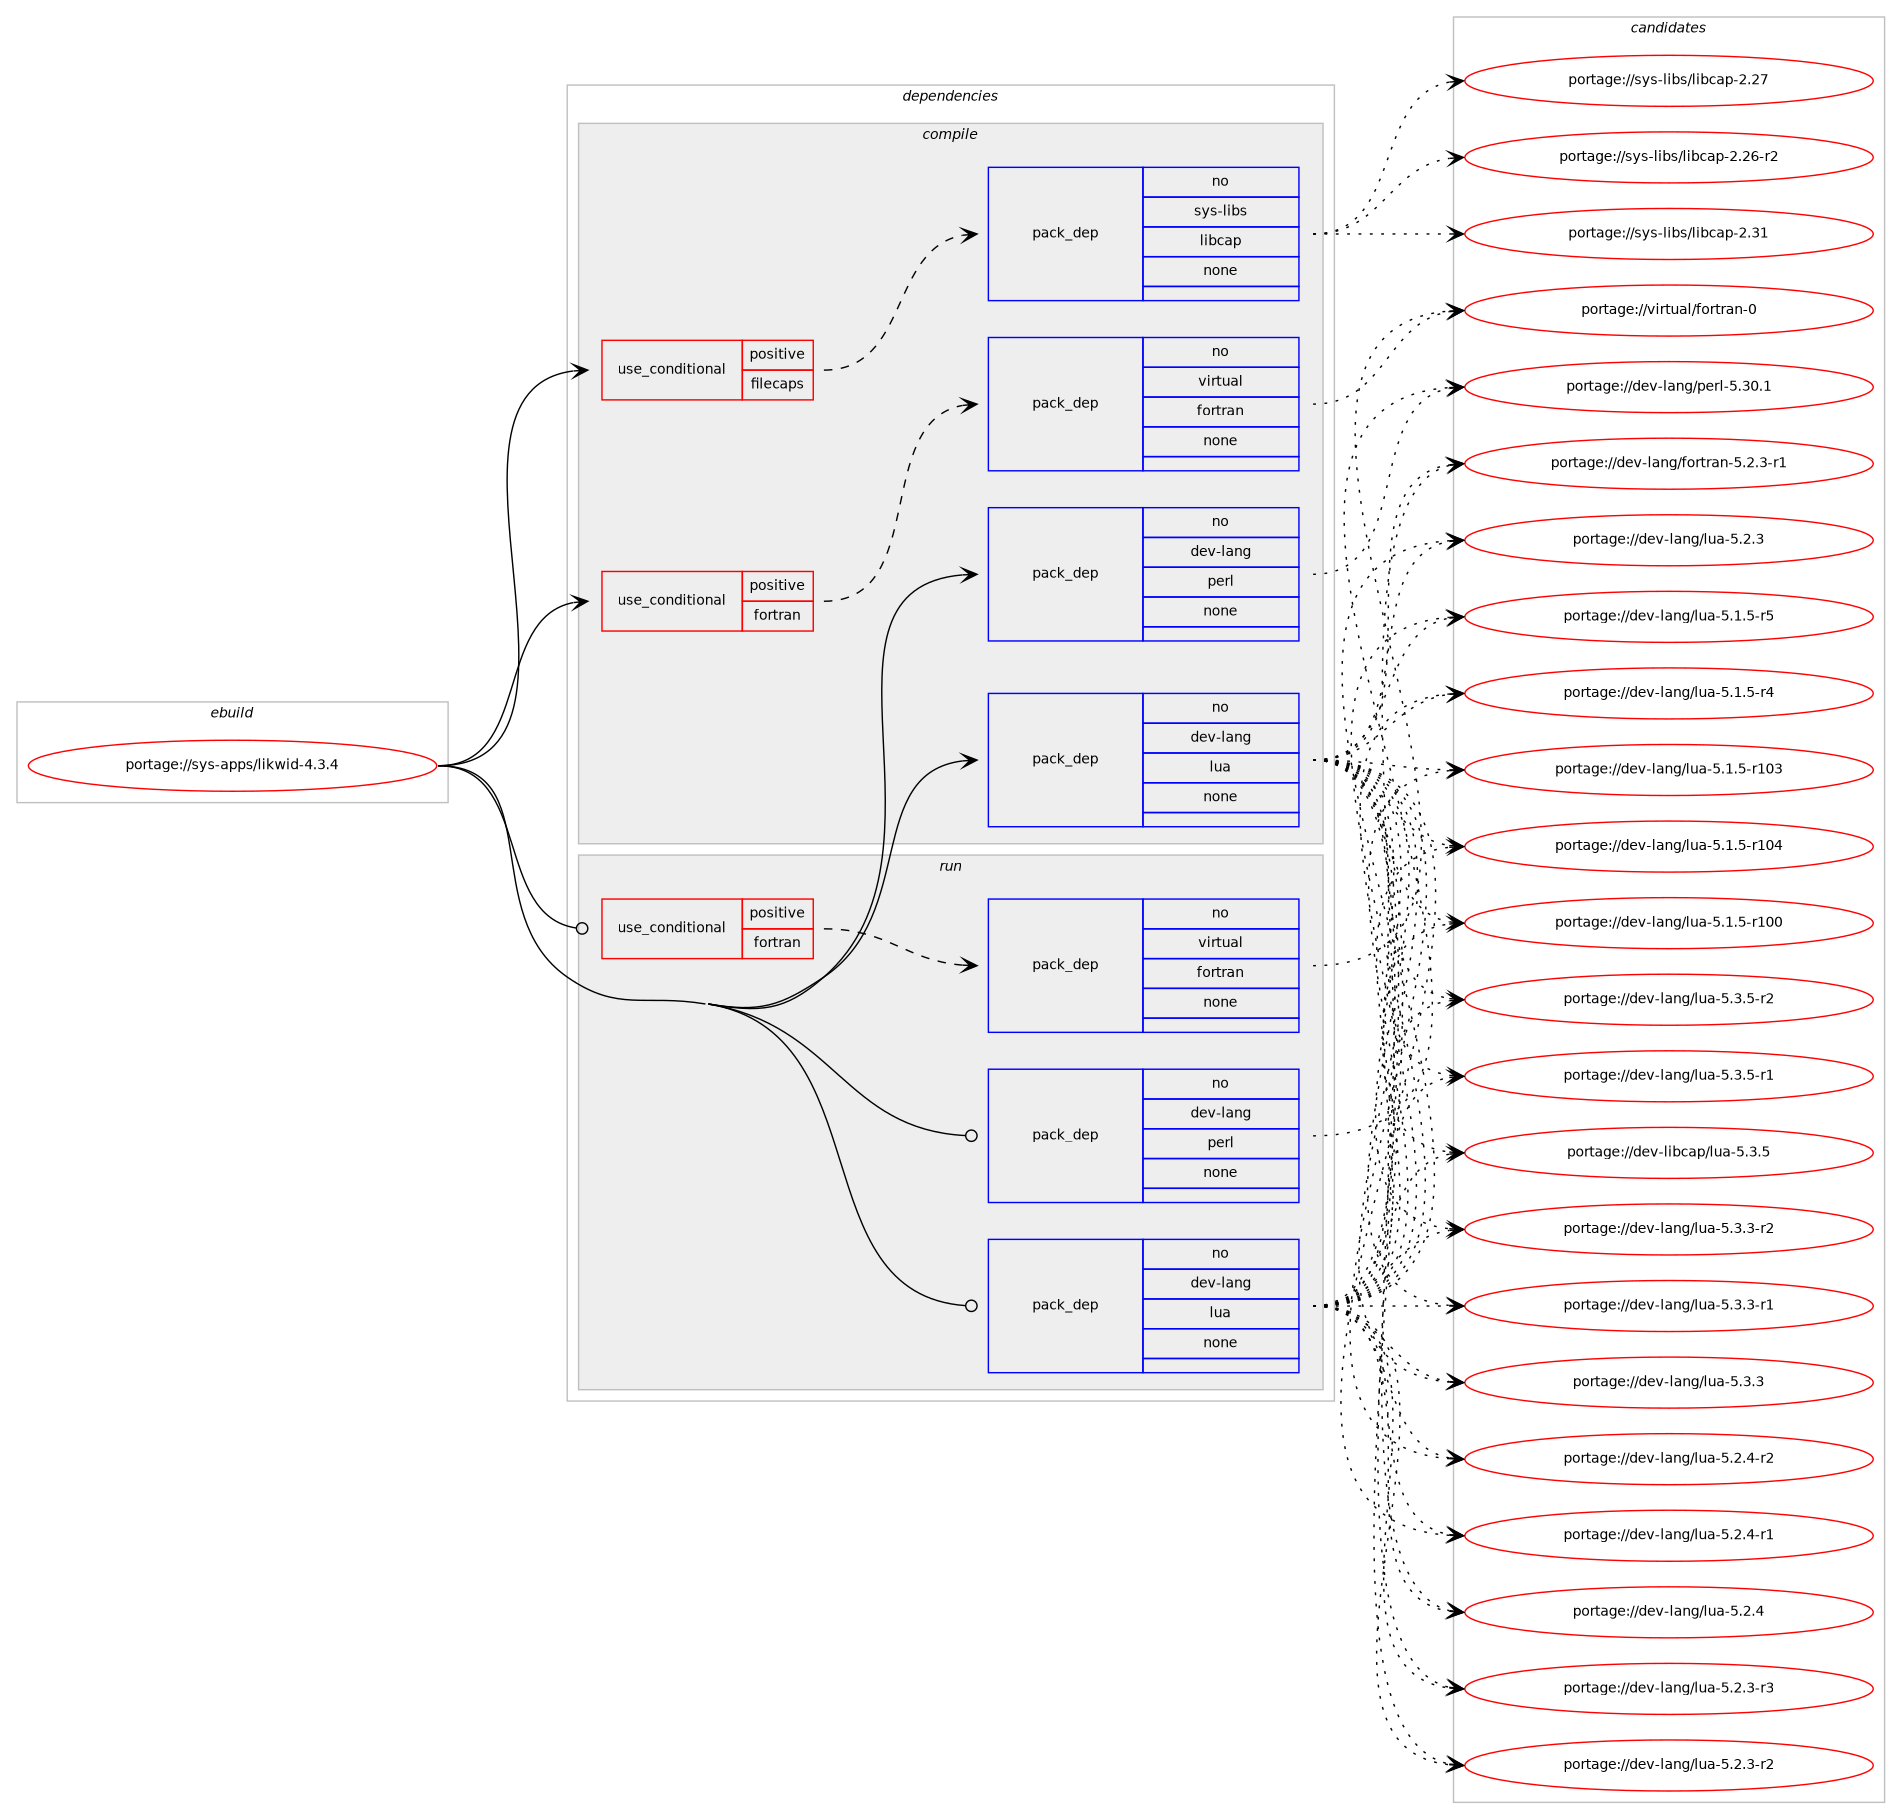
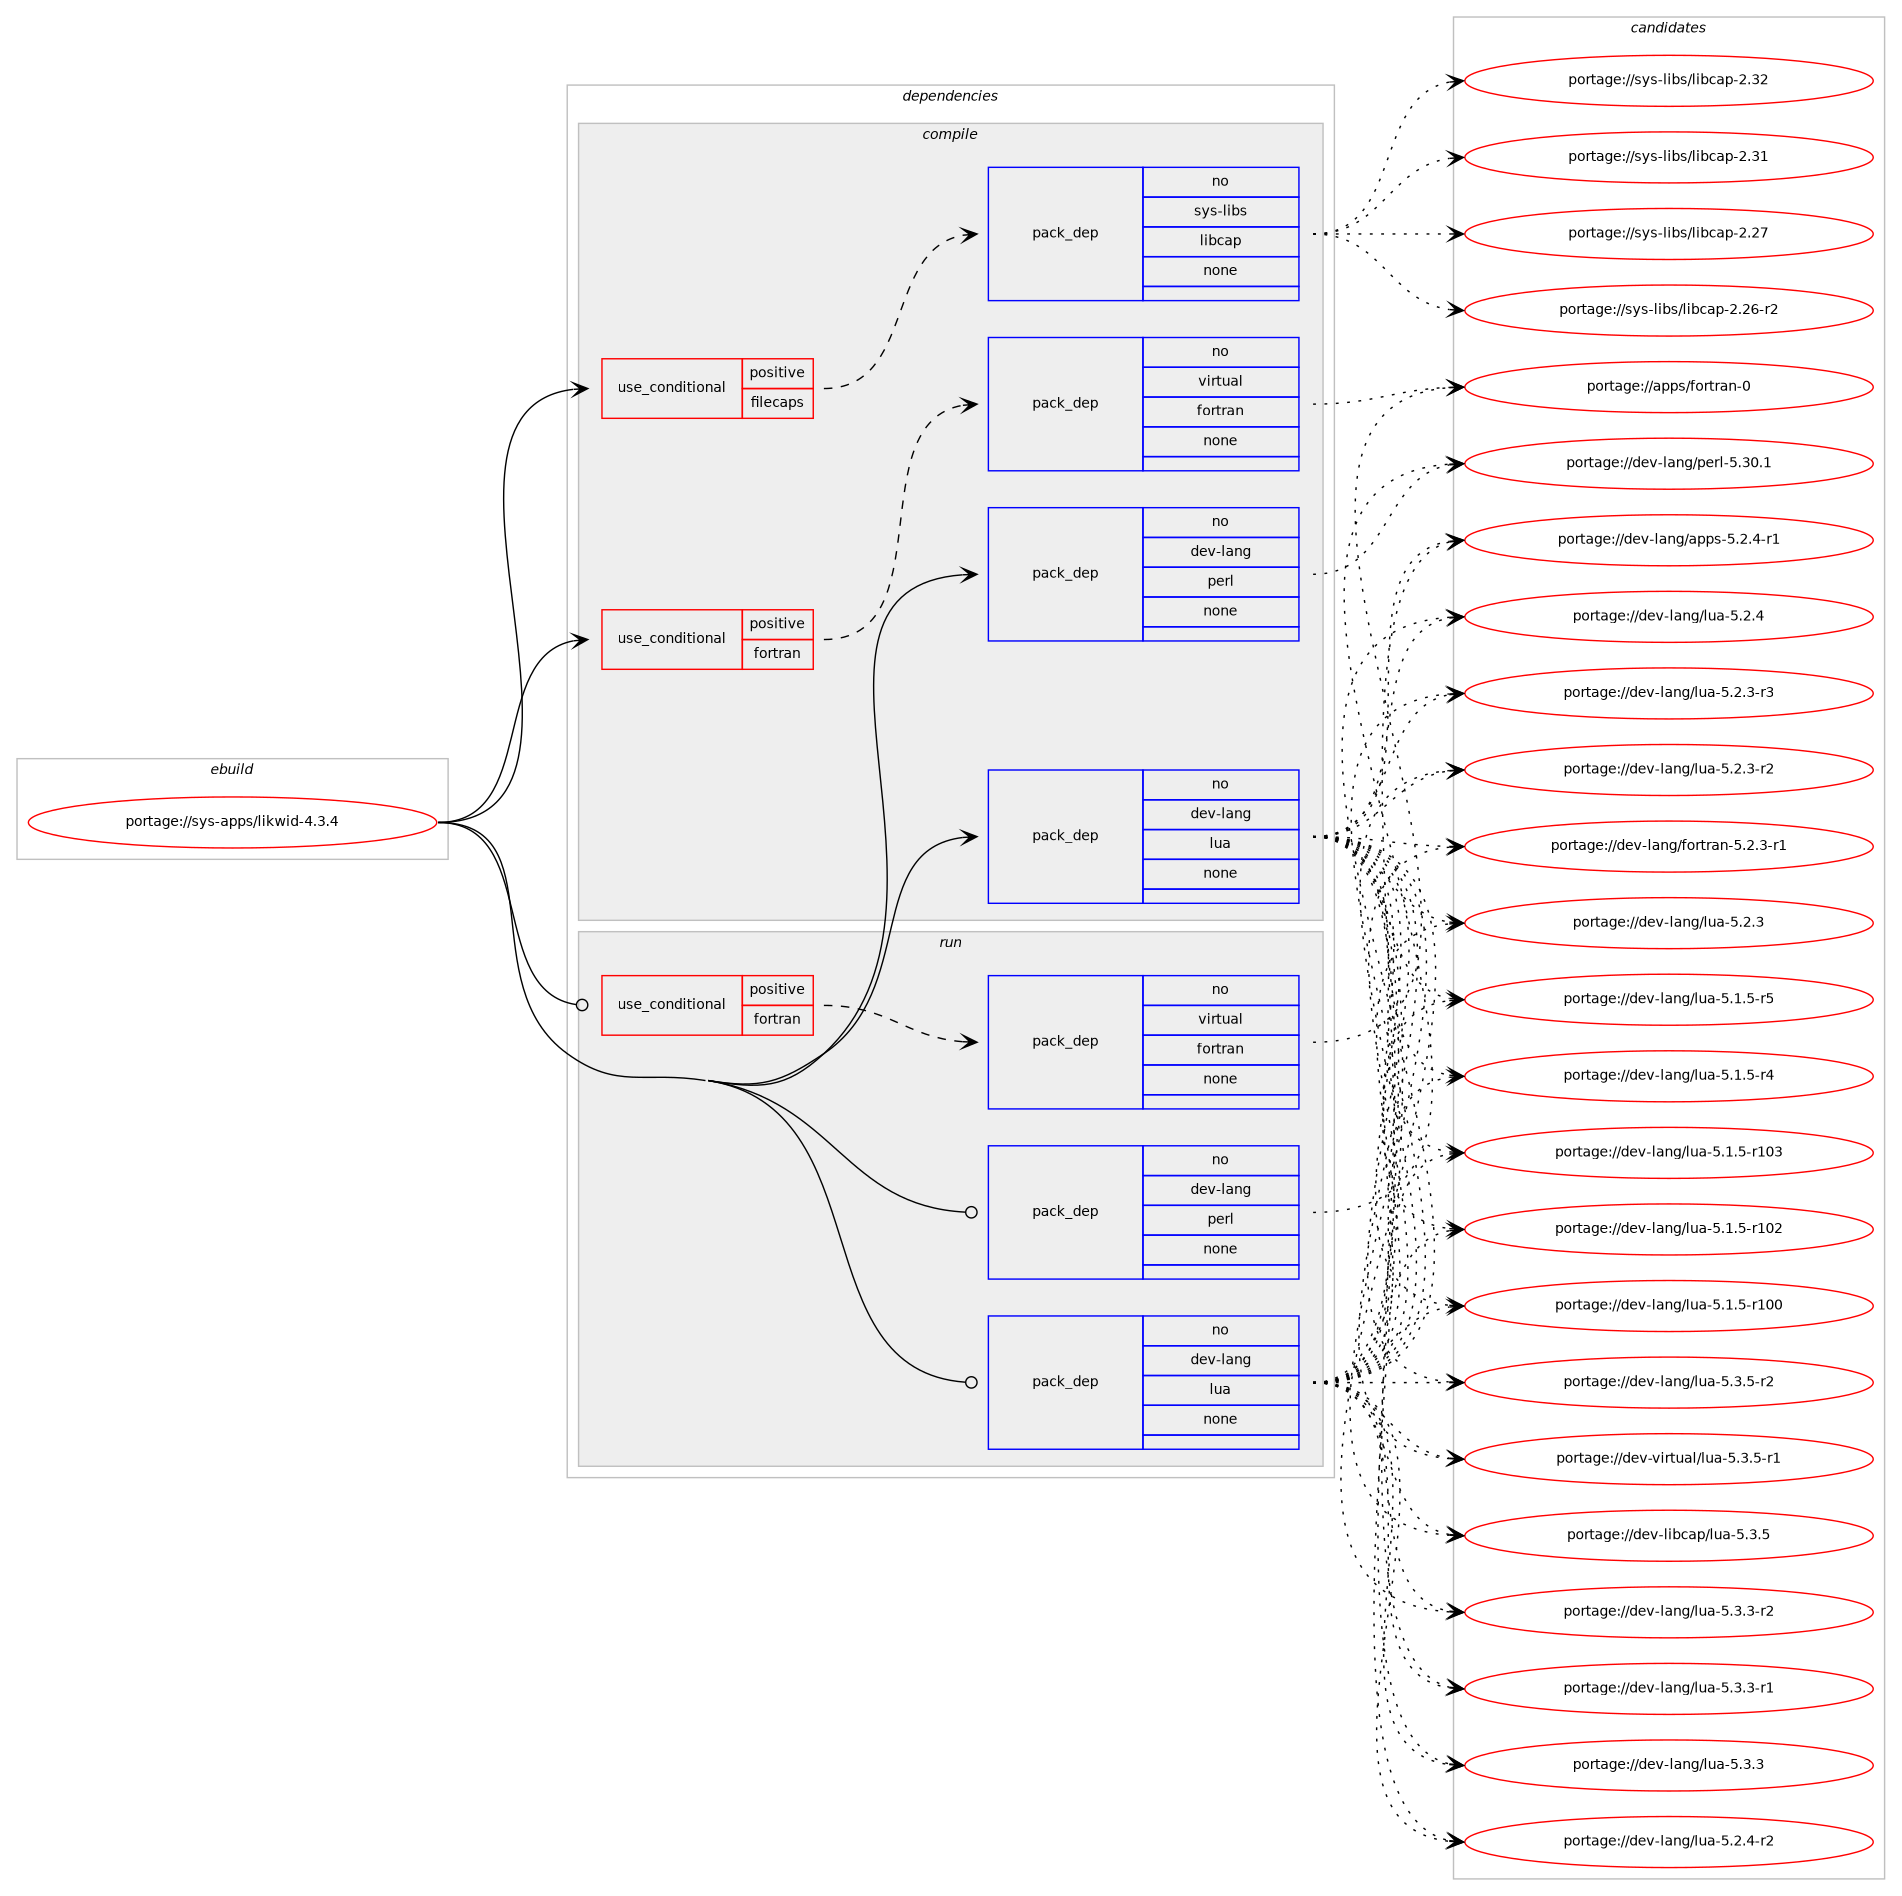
node "portage://sys-libs/libcap-2.32": added
node "portage://virtual/fortran-0": label "portage://virtual/fortran-0" -> "portage://apps/fortran-0"
node "portage://dev-lang/lua-5.1.5-r104": label "portage://dev-lang/lua-5.1.5-r104" -> "portage://dev-lang/lua-5.1.5-r102"
node "portage://dev-lang/lua-5.3.5-r1": label "portage://dev-lang/lua-5.3.5-r1" -> "portage://dev-virtual/lua-5.3.5-r1"
node "portage://dev-lang/lua-5.2.4-r1": label "portage://dev-lang/lua-5.2.4-r1" -> "portage://dev-lang/apps-5.2.4-r1"
